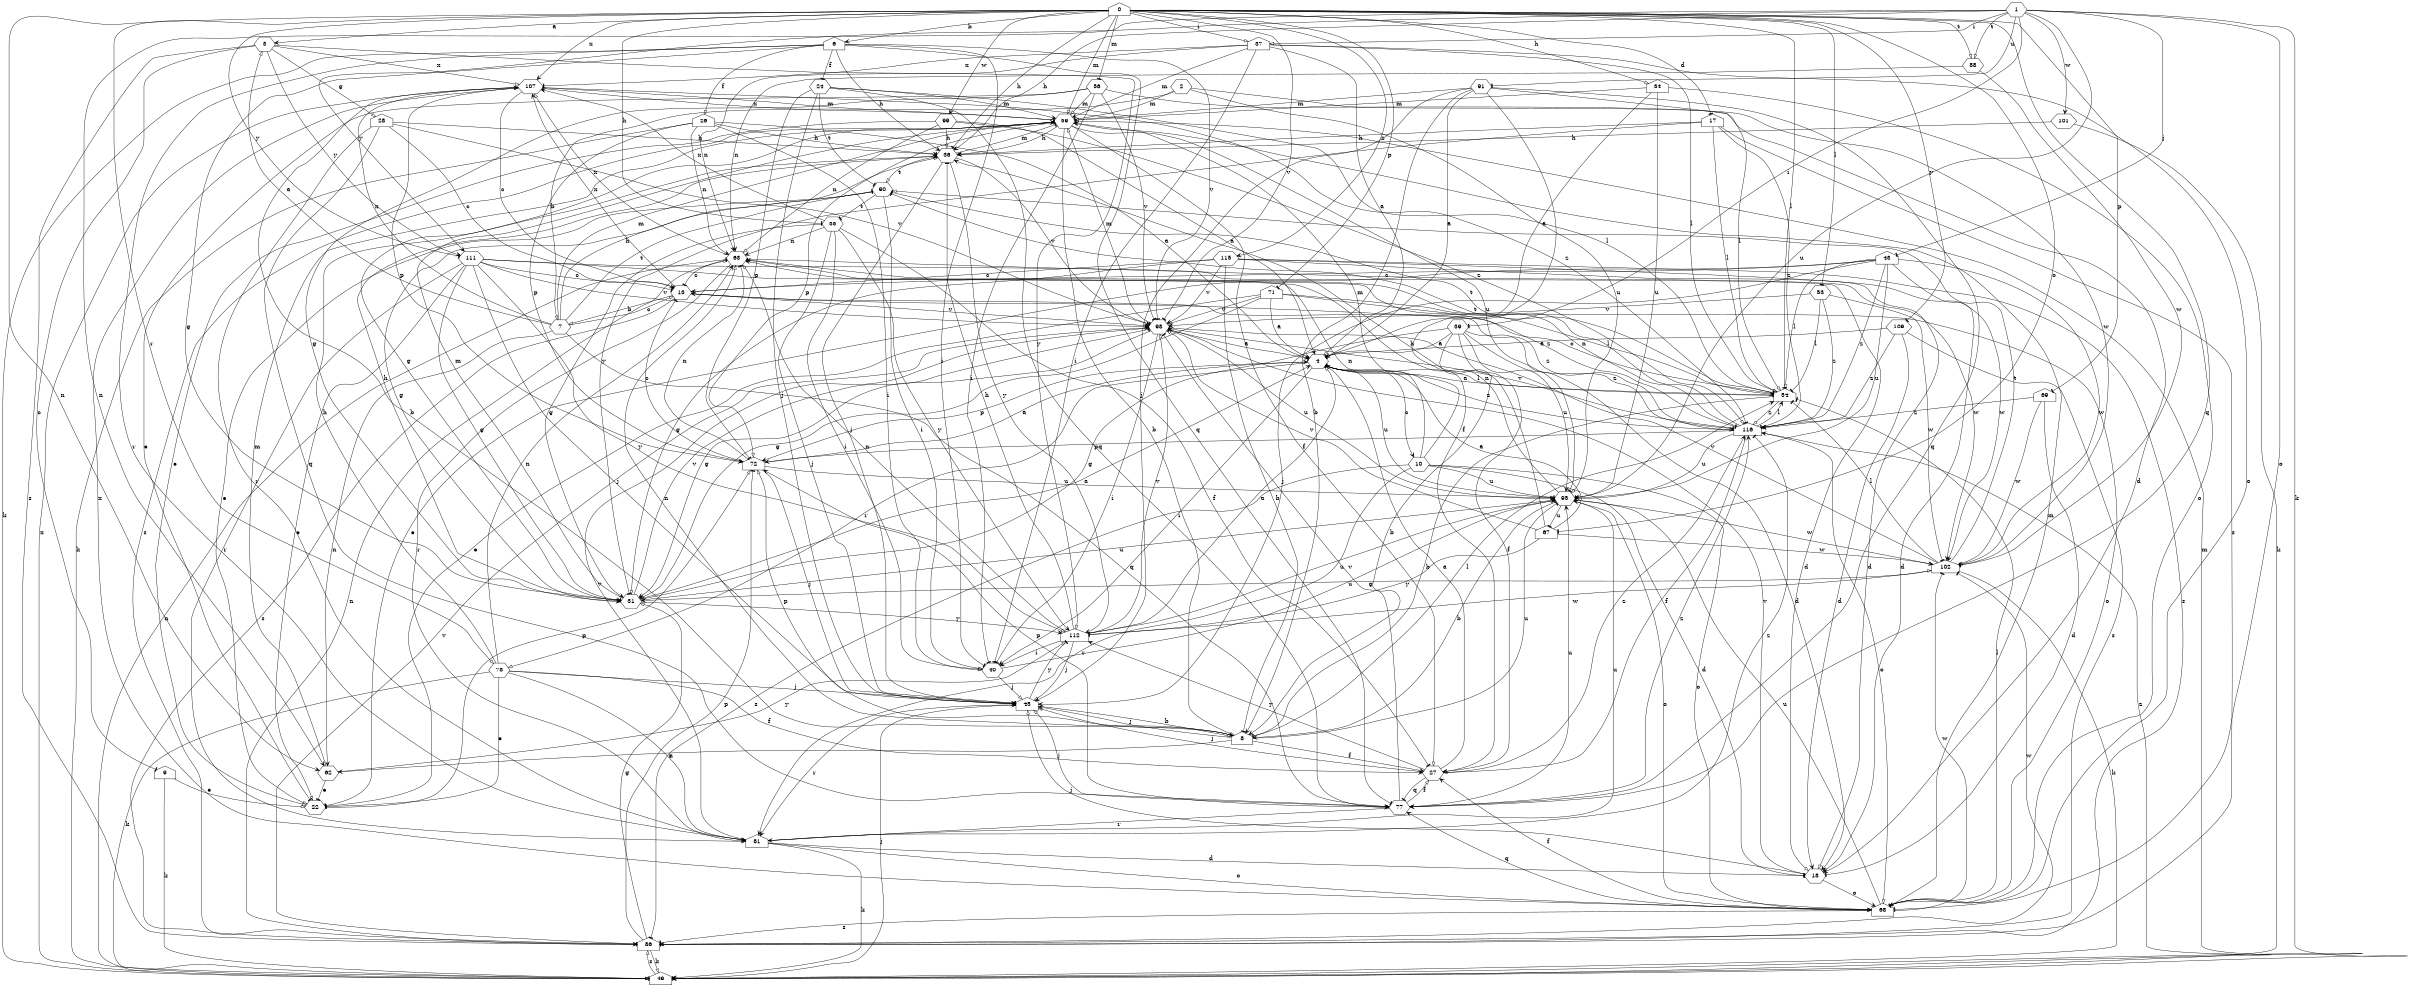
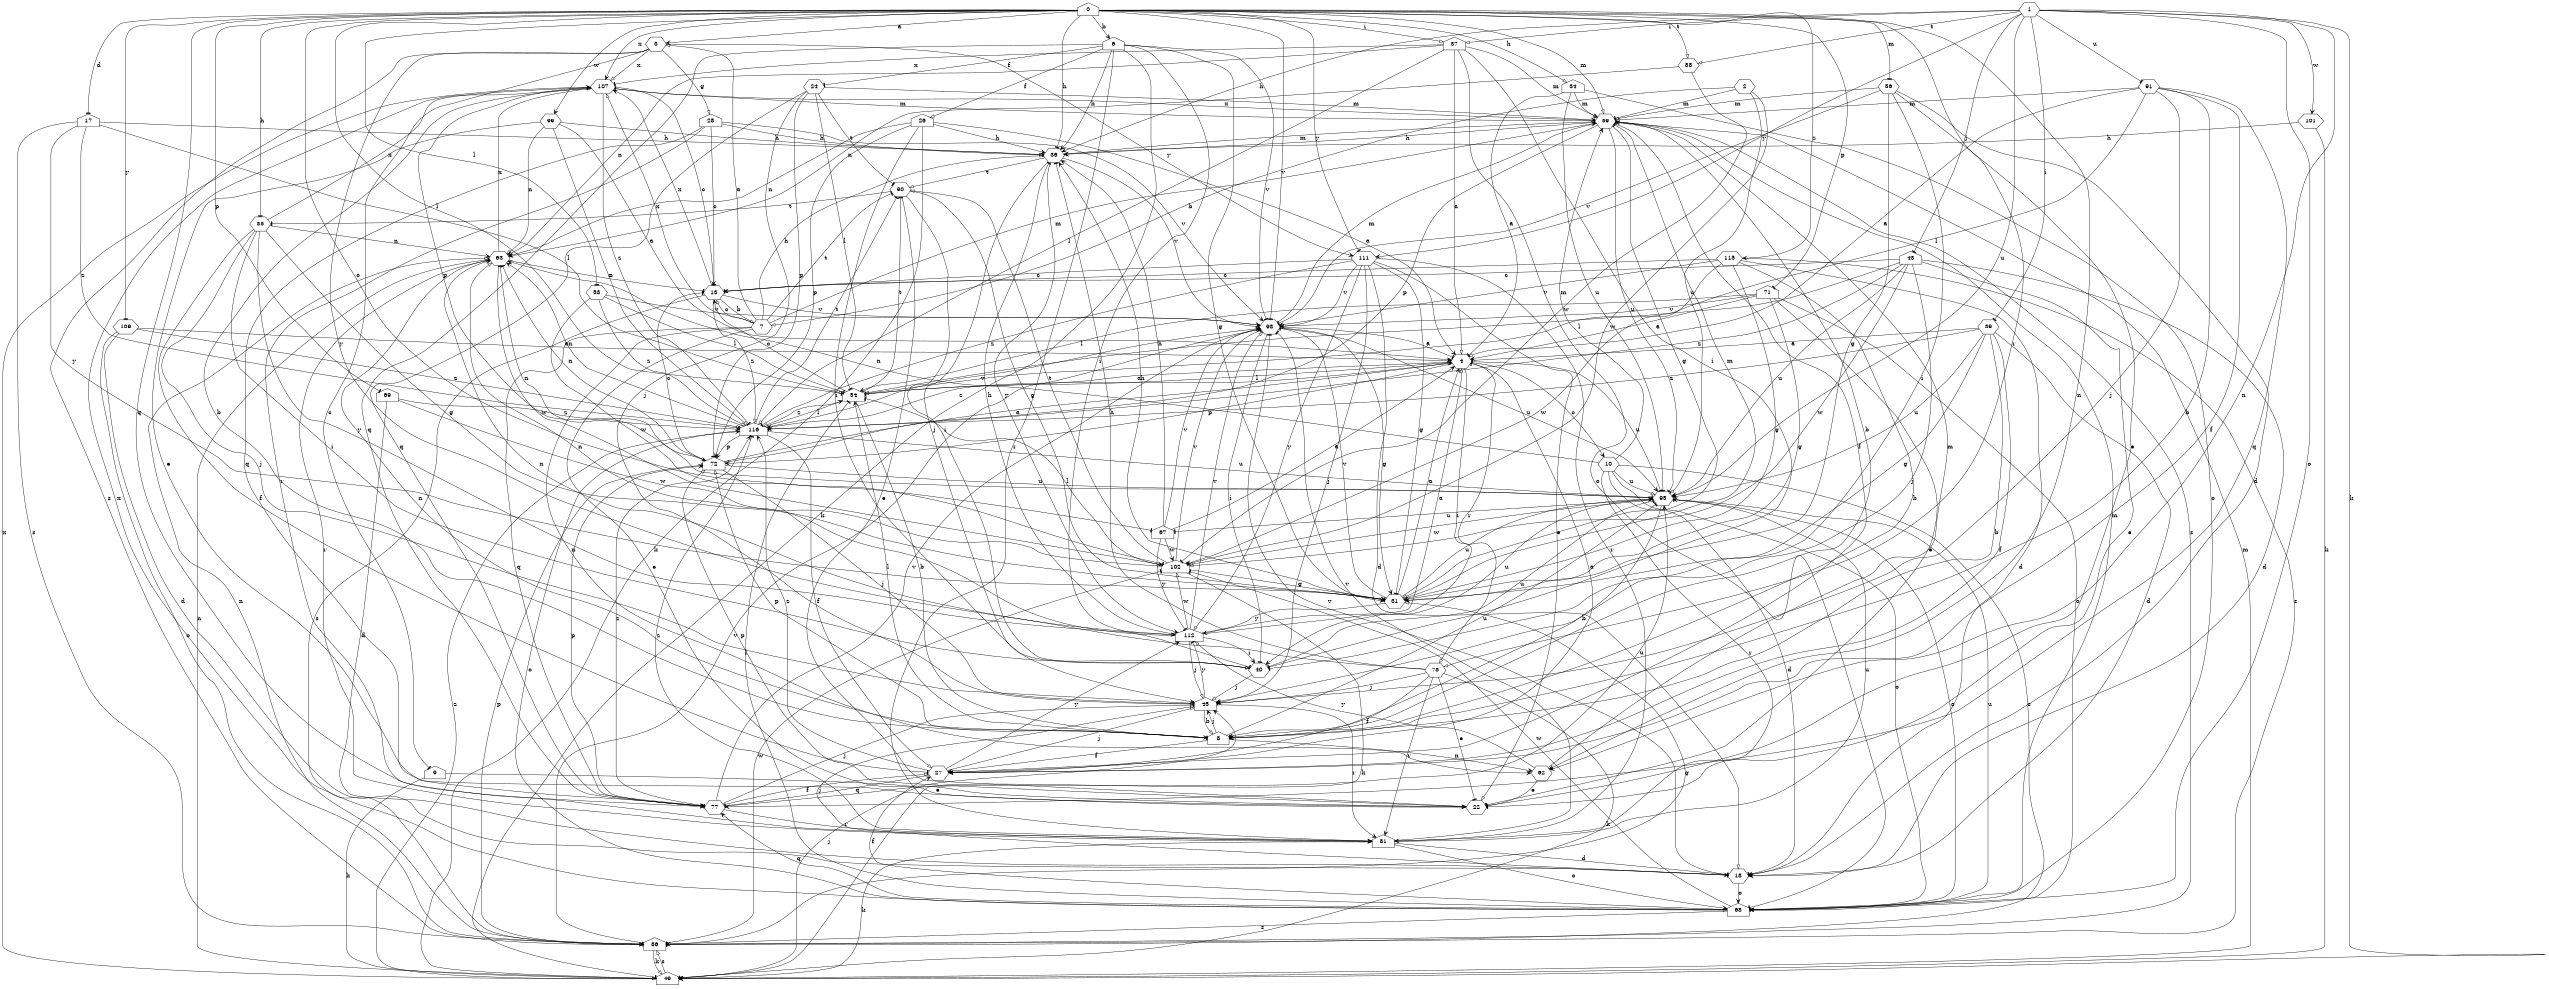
edge "37" -> "54": now "37" -> "116"
edge "109" -> "86": label "s" -> "o"
edge "7" -> "22": added, label "e"
